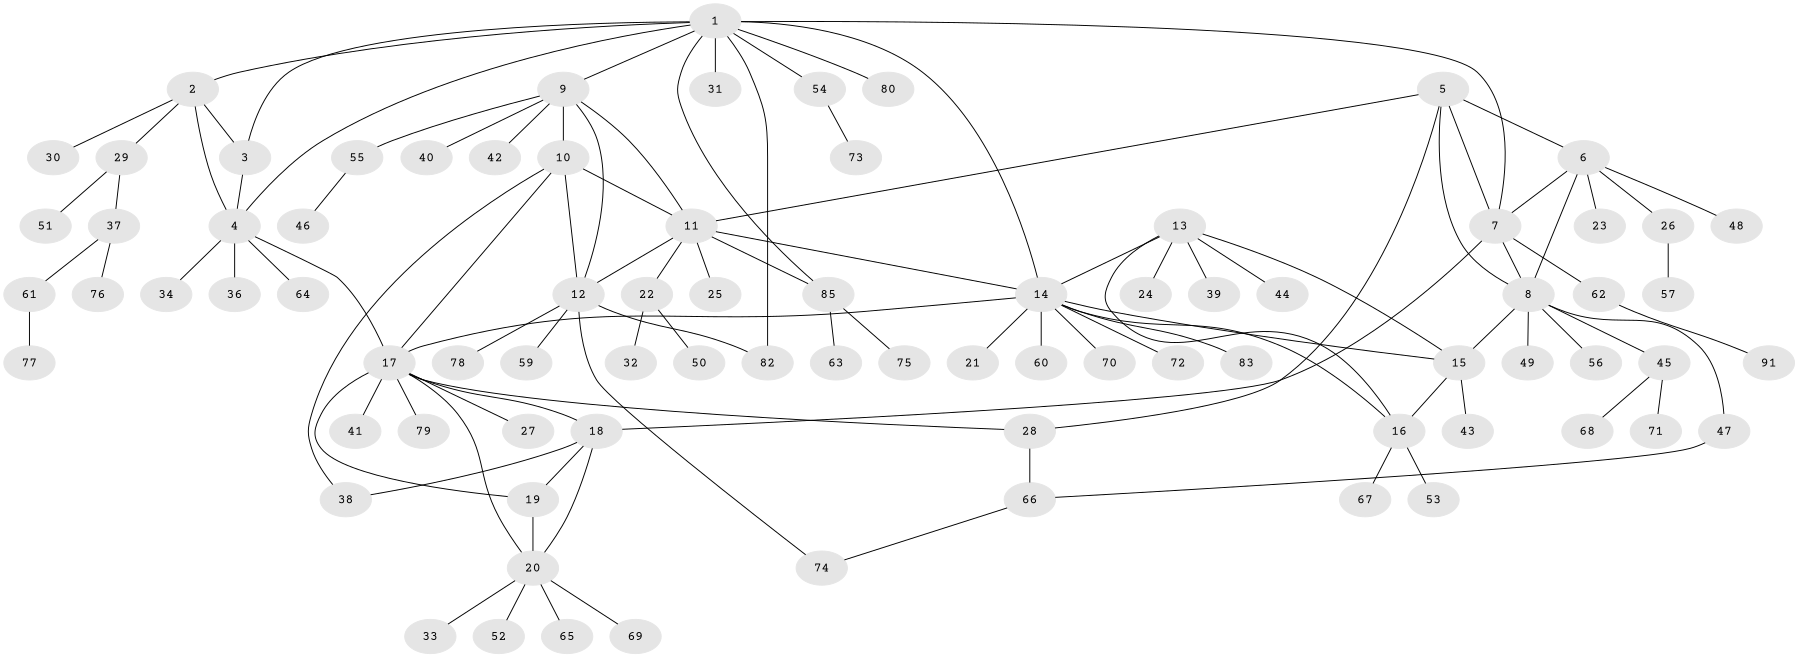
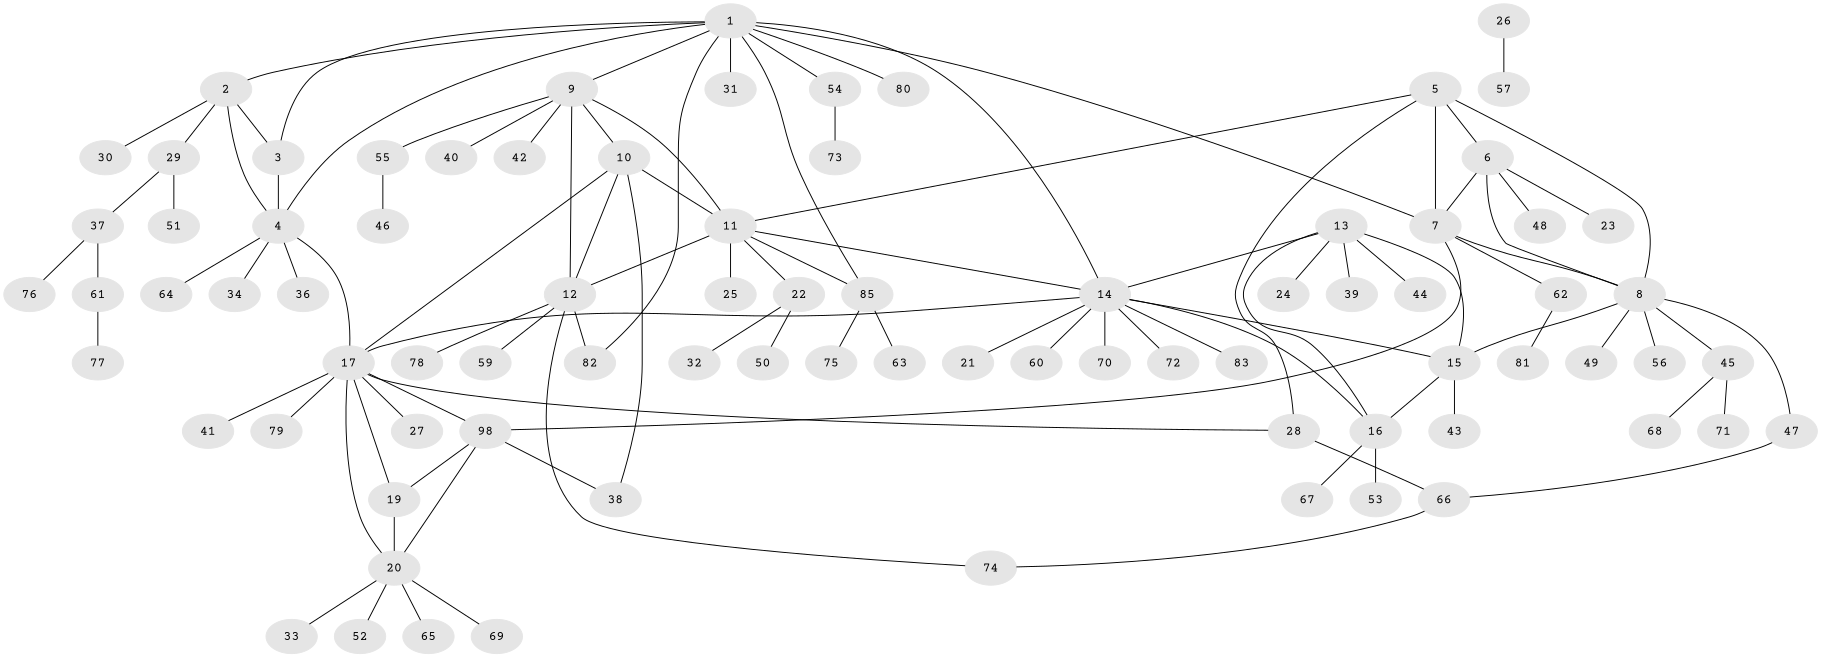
edge "6" -- "26": removed
node "91": label "91" -> "81"
node "18": label "18" -> "98"
